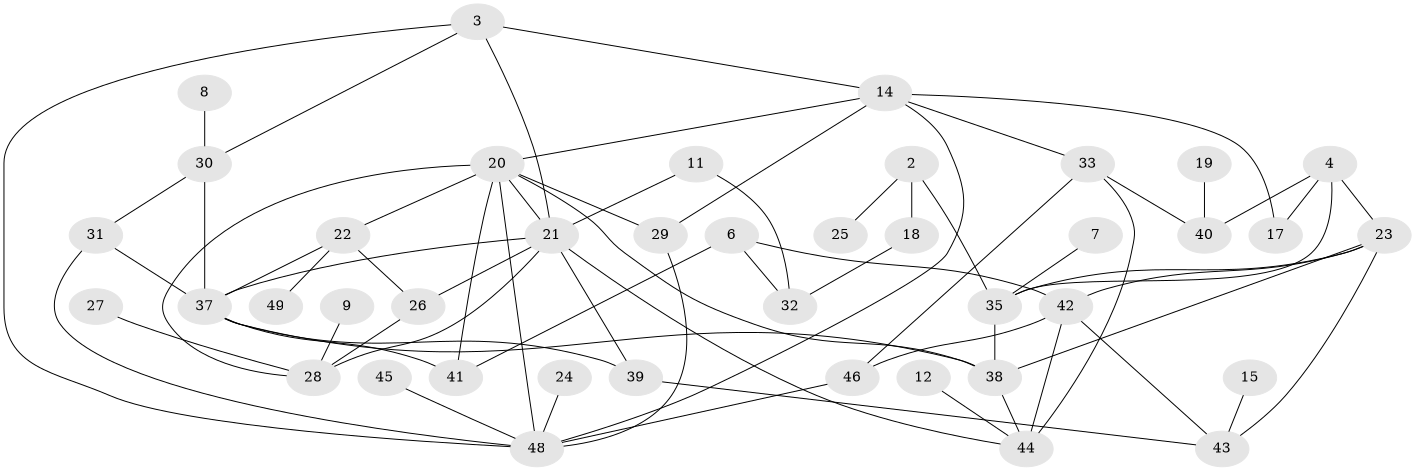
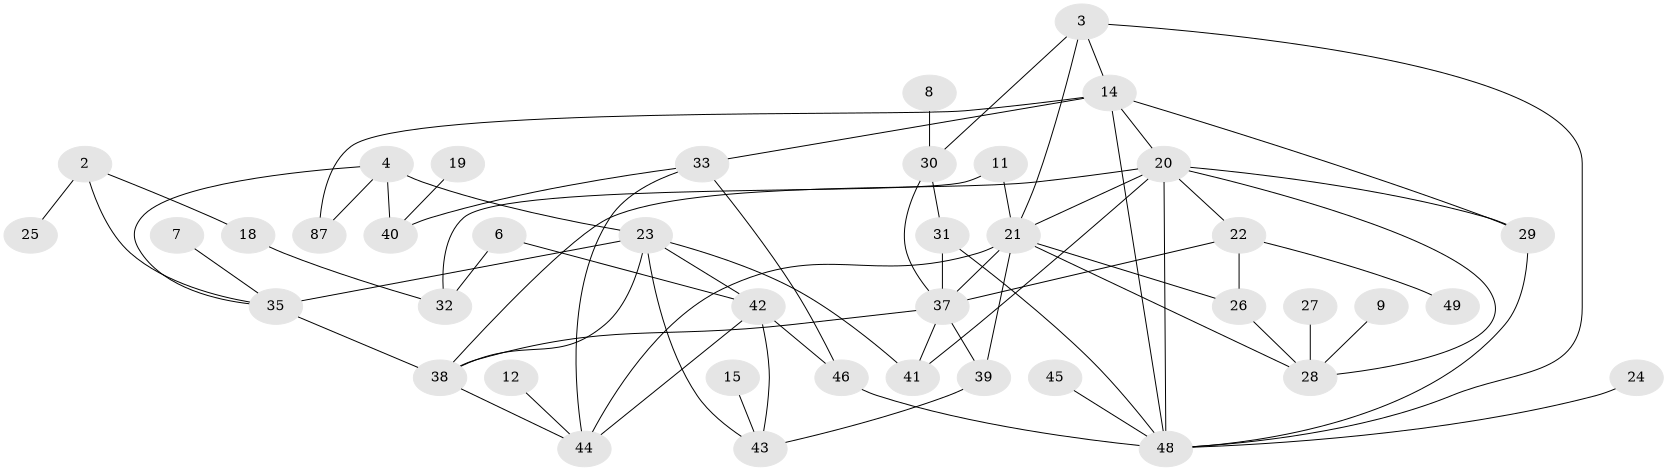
node "17": label "17" -> "87"
edge "6" -- "41": now "23" -- "41"
